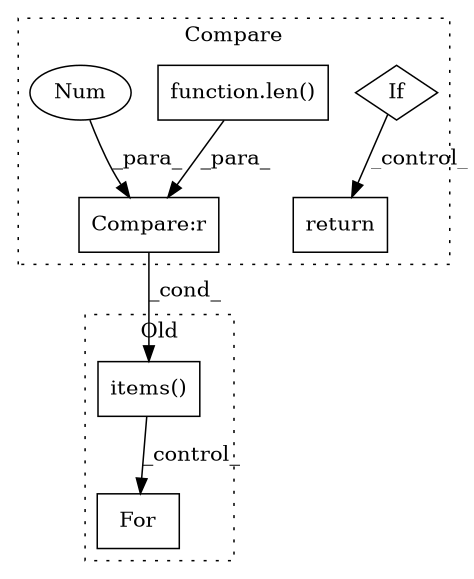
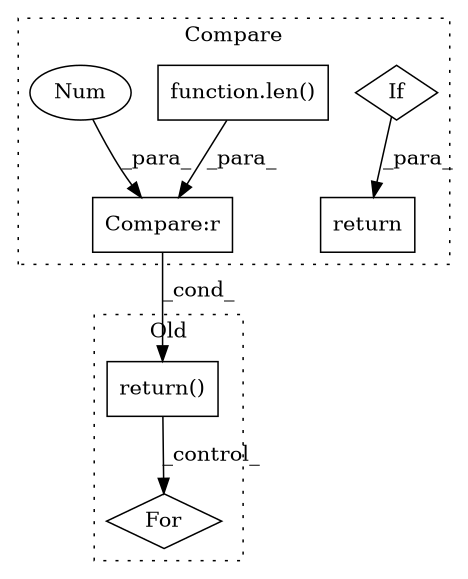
edge "If" -> "return": label "_control_" -> "_para_"
node "items()": label "items()" -> "return()"
node "For": shape box -> diamond
